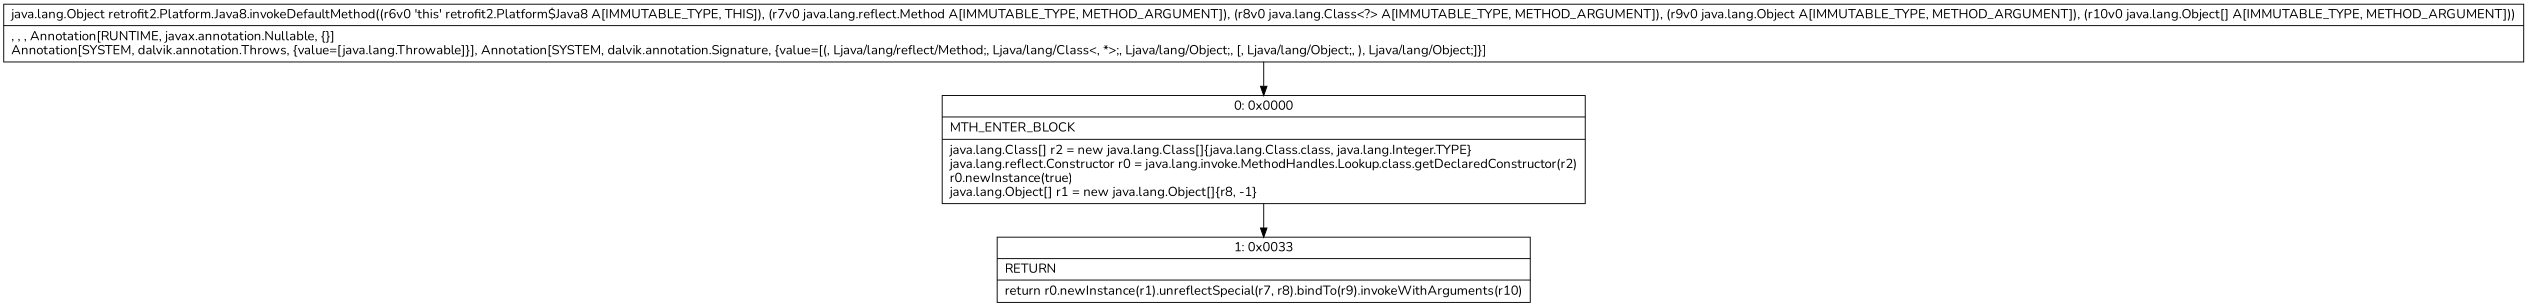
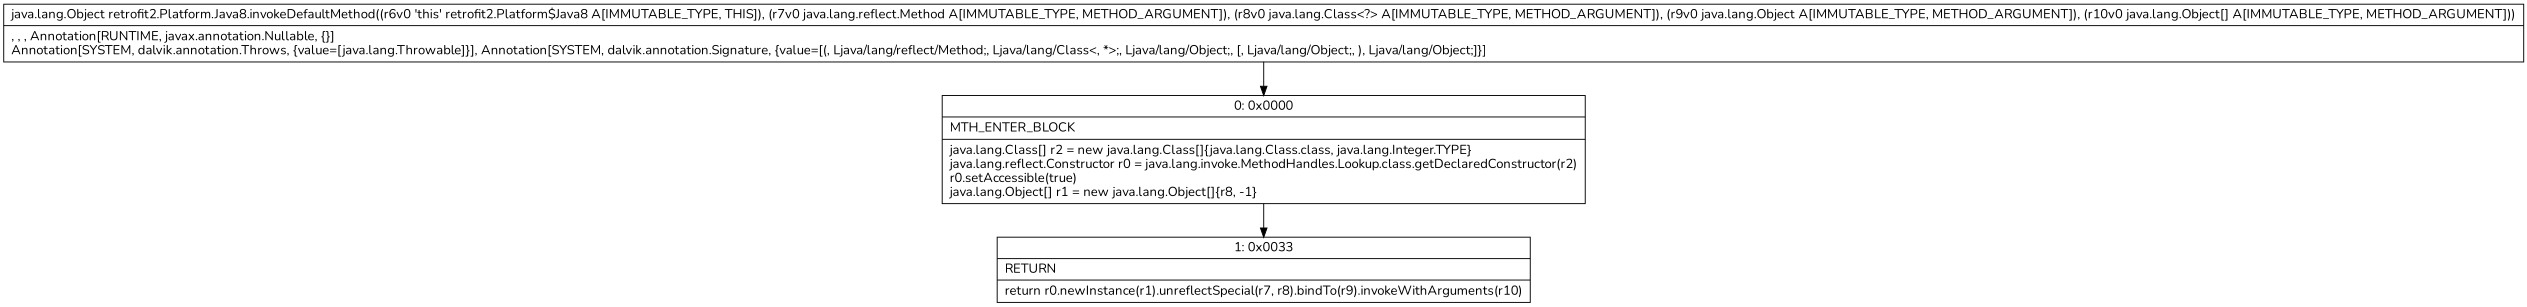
node "0: 0x0000": text "r0.newInstance(true)" -> "r0.setAccessible(true)"
